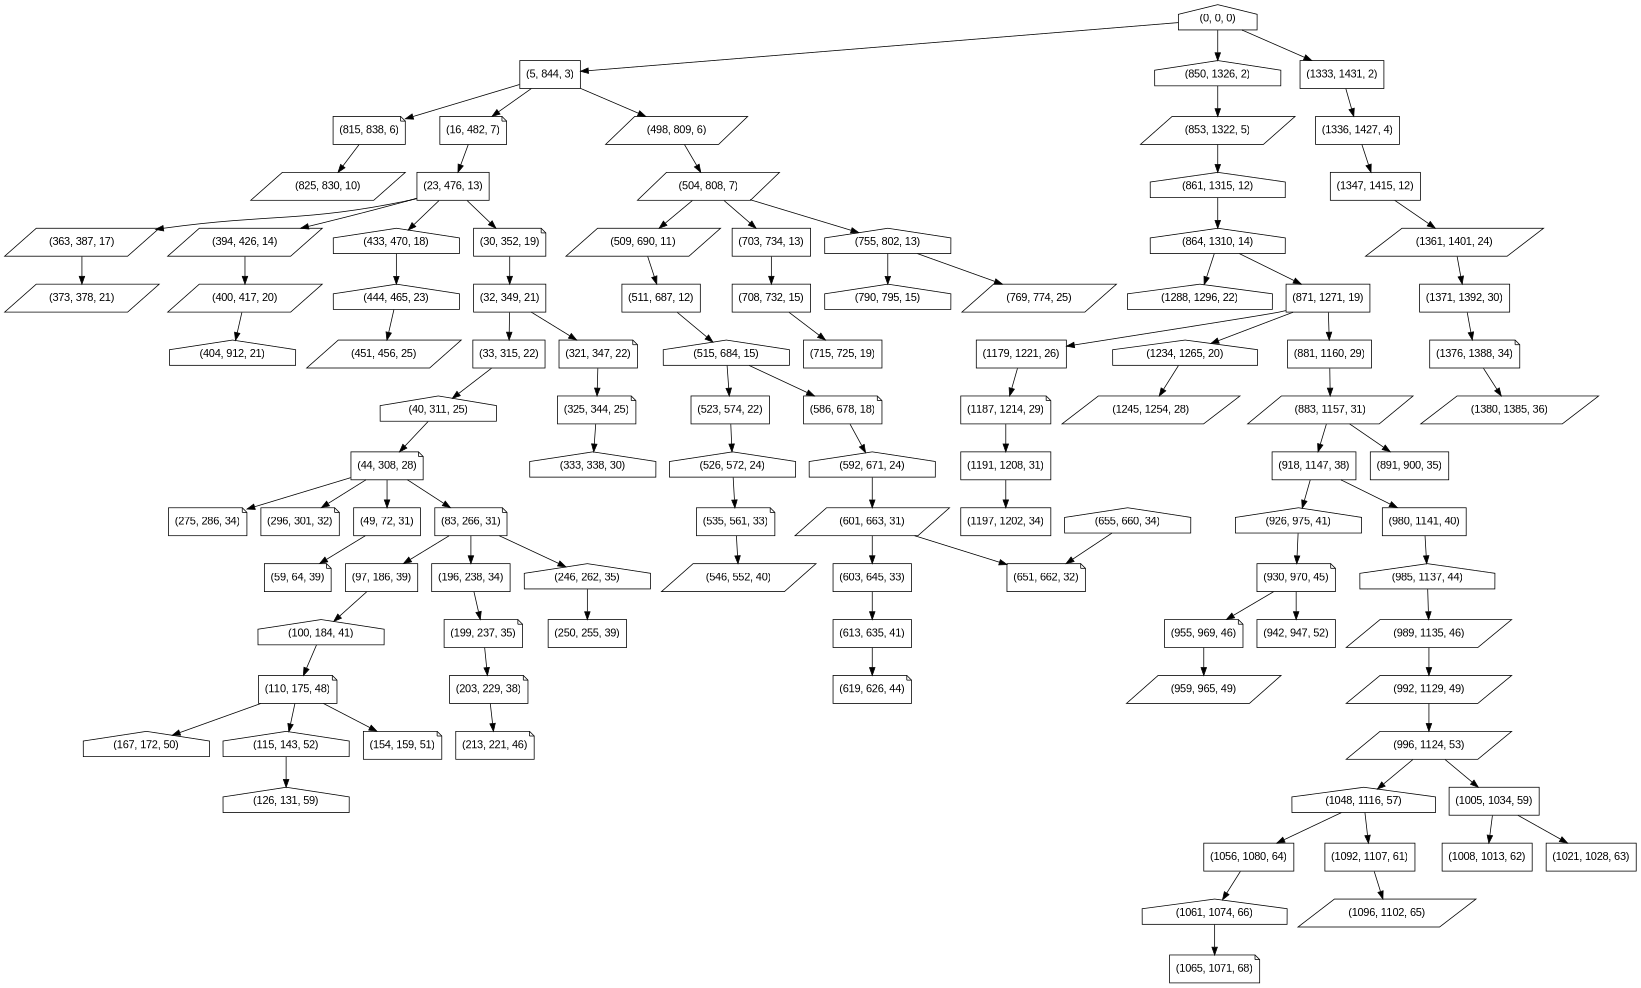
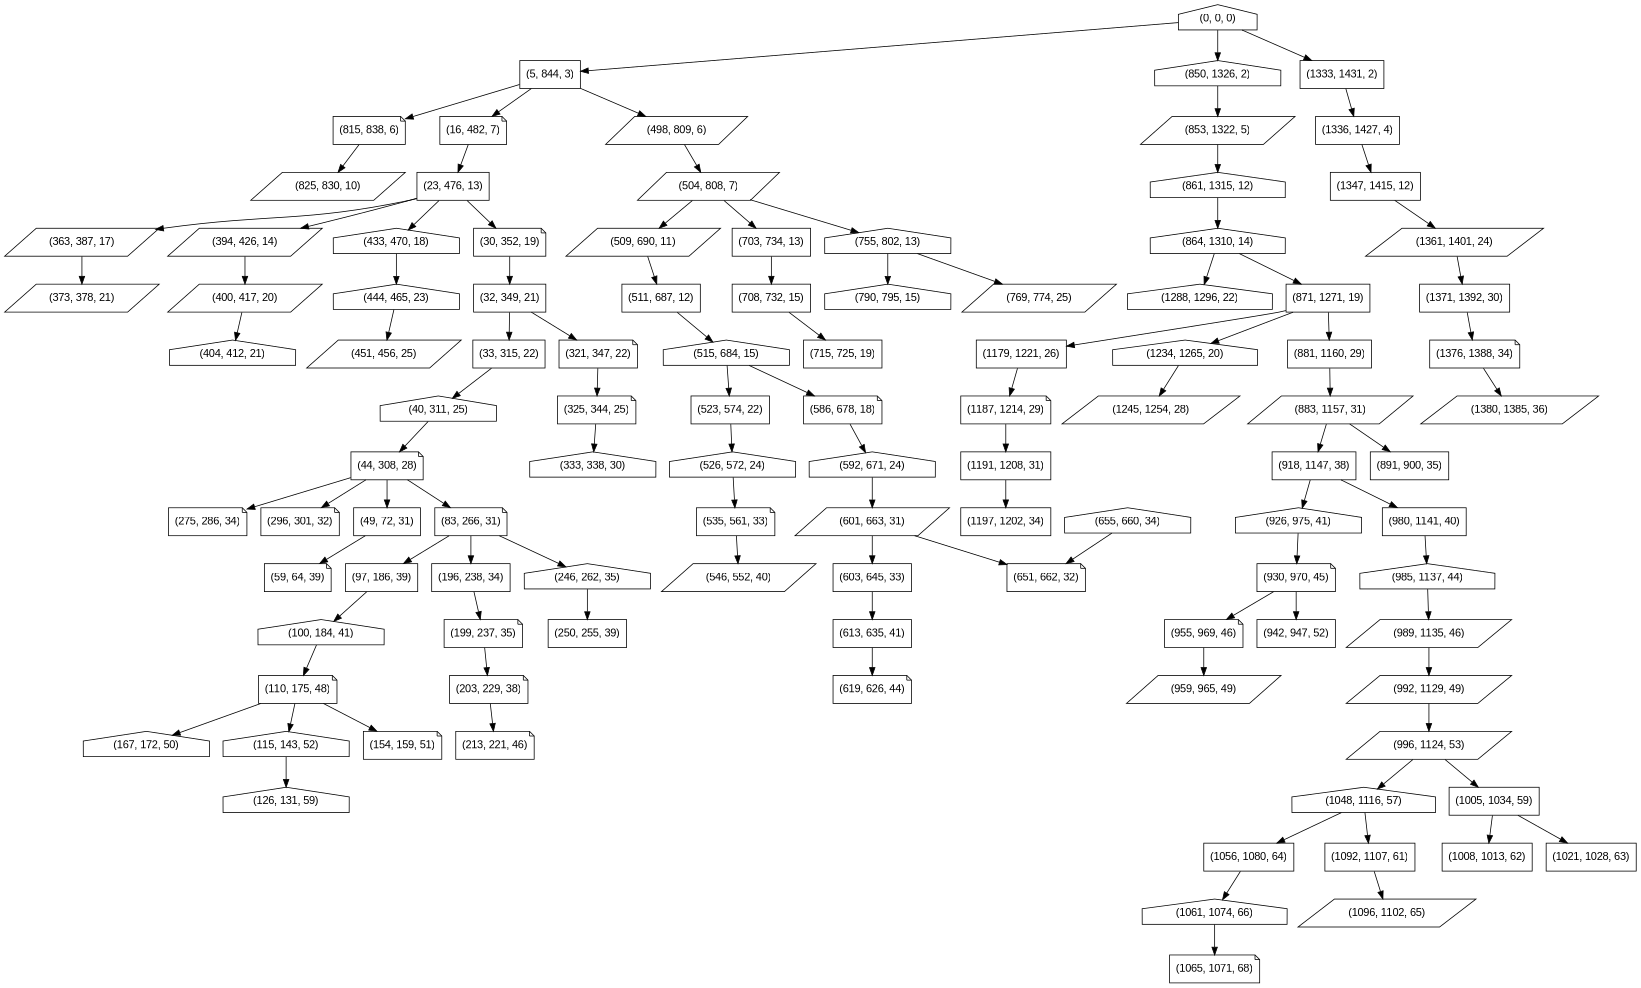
node "(404, 912, 21)": label "(404, 912, 21)" -> "(404, 412, 21)"
